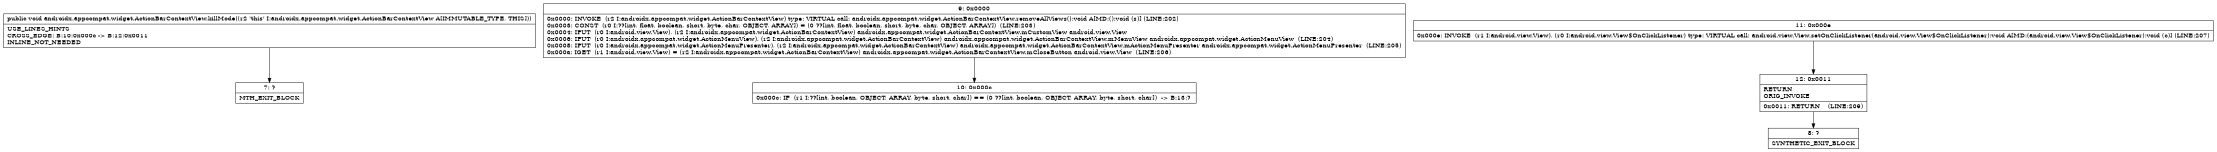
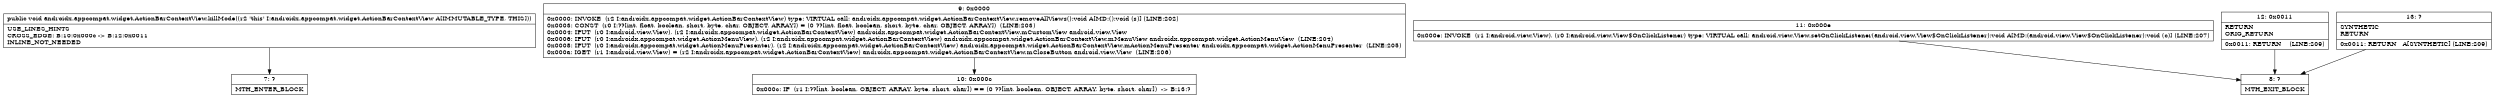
node "13: ?": added
edge "11: 0x000e" -> "12: 0x0011": now "11: 0x000e" -> "8: ?"
node "12: 0x0011": text "ORIG_INVOKE" -> "ORIG_RETURN"
node "7: ?": text "MTH_EXIT_BLOCK" -> "MTH_ENTER_BLOCK"
node "8: ?": text "SYNTHETIC_EXIT_BLOCK" -> "MTH_EXIT_BLOCK"
